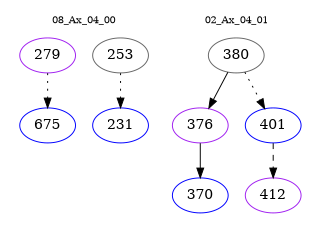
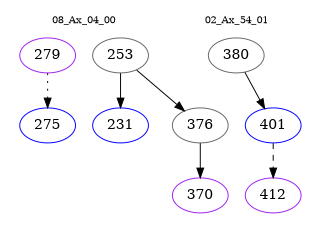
cluster "02_Ax_04_01": label "02_Ax_04_01" -> "02_Ax_54_01"
edge "253" -> "231": style dotted -> solid
edge "380" -> "376": now "253" -> "376"
edge "380" -> "401": style dotted -> solid
node "675": label "675" -> "275"
node "376": color purple -> gray40
node "370": color blue -> purple
